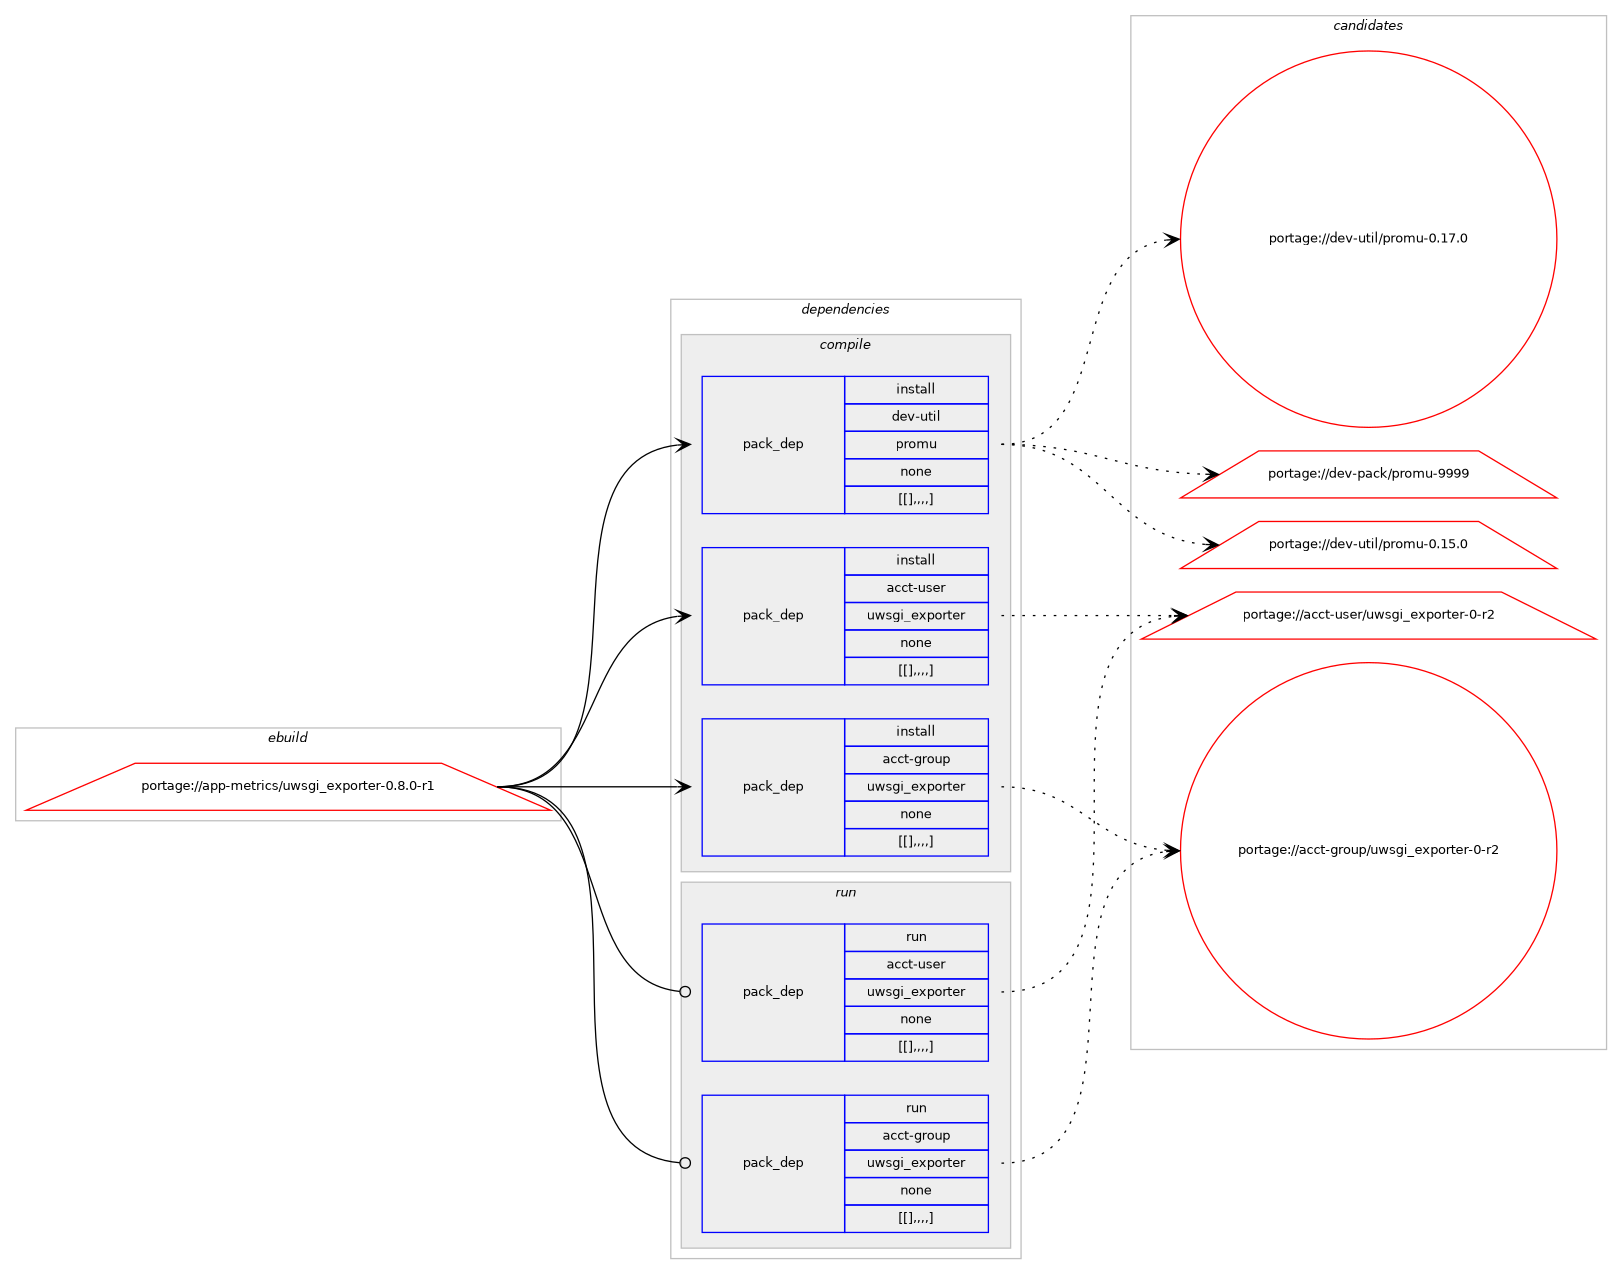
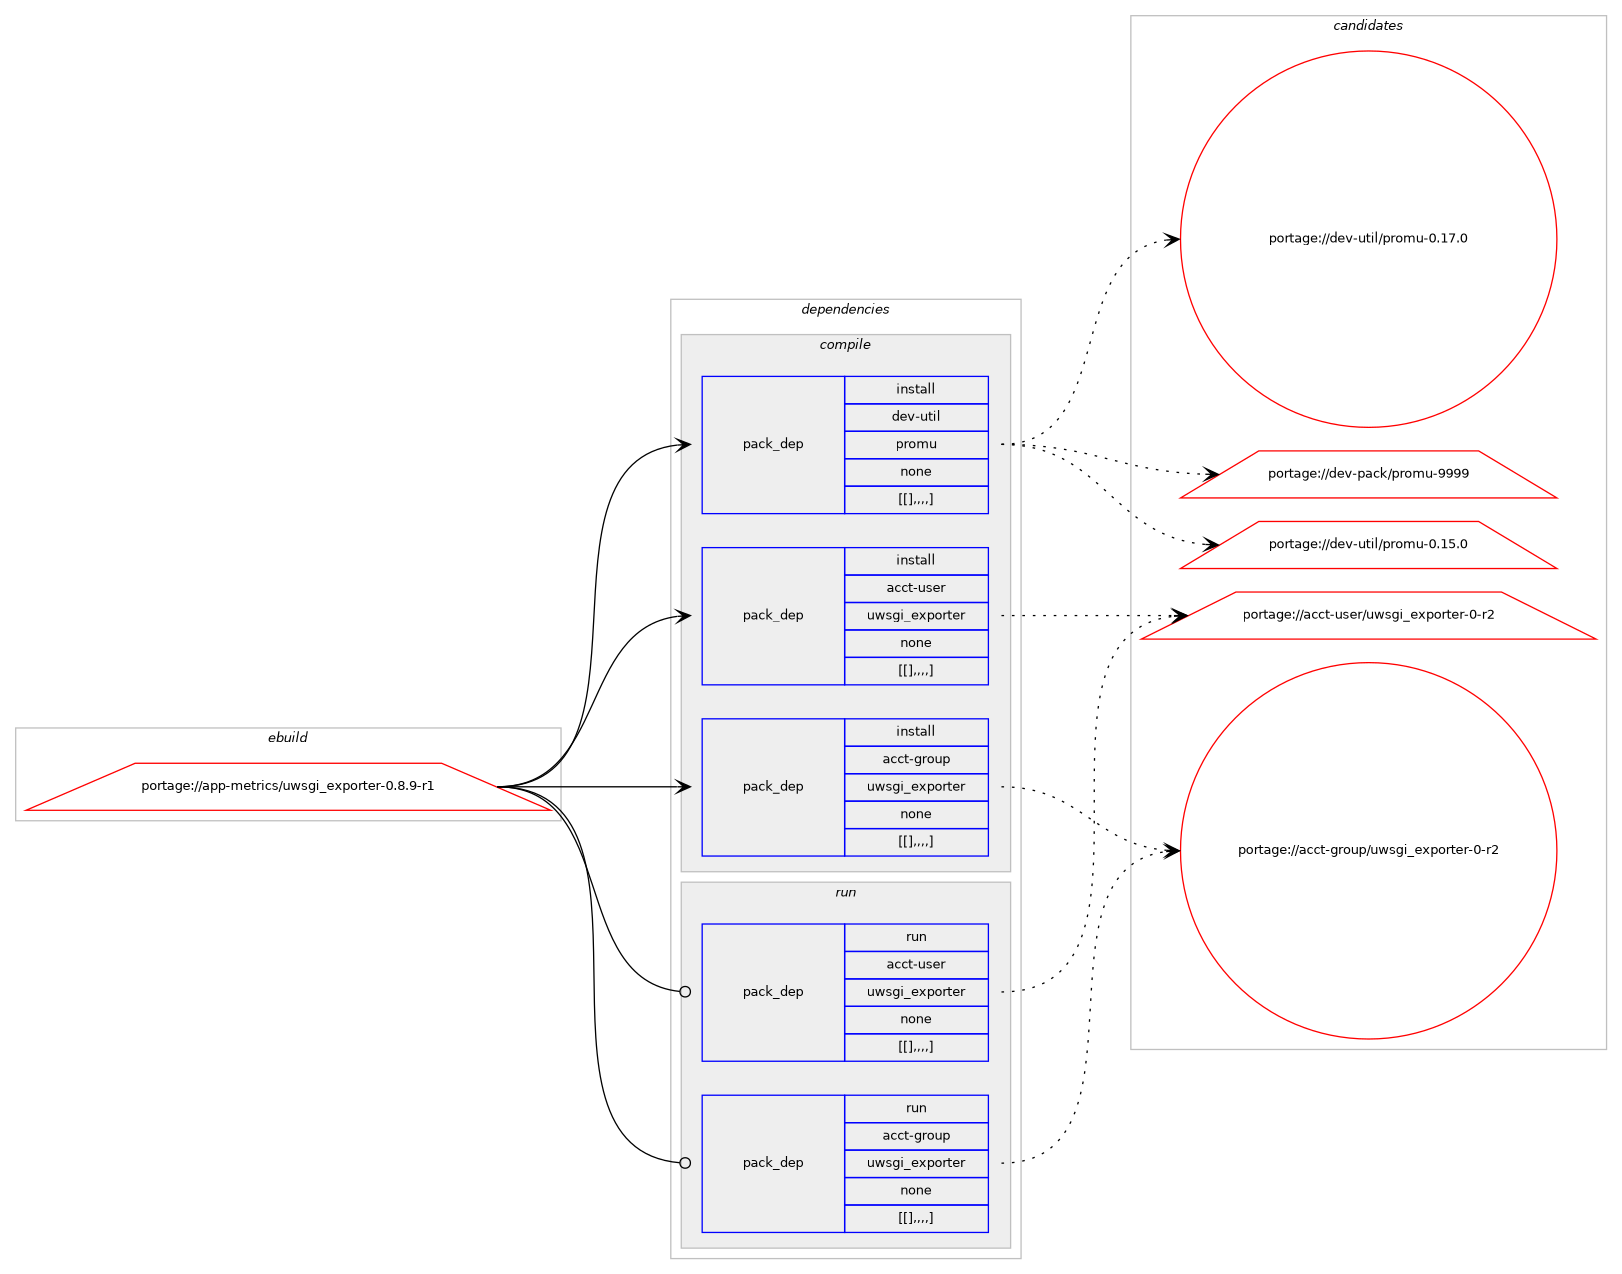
node "portage://app-metrics/uwsgi_exporter-0.8.0-r1": label "portage://app-metrics/uwsgi_exporter-0.8.0-r1" -> "portage://app-metrics/uwsgi_exporter-0.8.9-r1"
